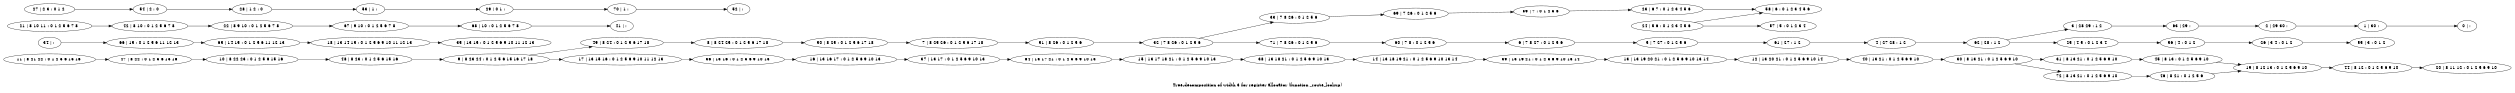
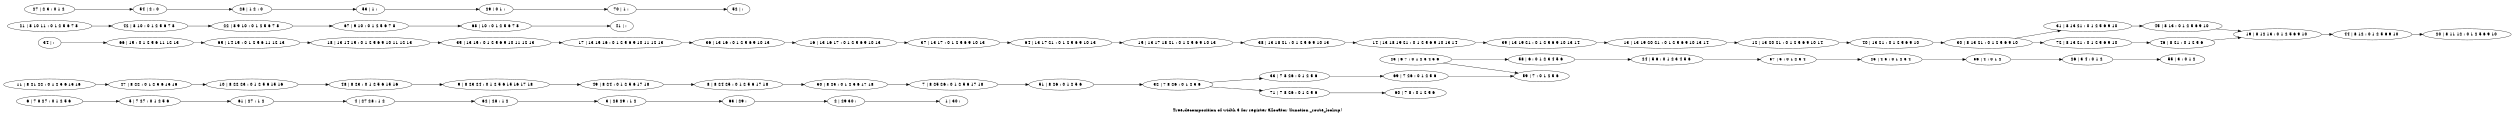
edge "59 | 7 : 0 1 2 5 6" -> "23 | 6 7 : 0 1 2 3 4 5 6": reversed
edge "24 | 5 6 : 0 1 2 3 4 5 6" -> "58 | 6 : 0 1 2 3 4 5 6": reversed
node "0 | :": removed
edge "60 | 7 8 : 0 1 2 5 6" -> "6 | 7 8 27 : 0 1 2 5 6": removed
edge "62 | 28 : 1 2" -> "25 | 4 5 : 0 1 2 3 4": now "57 | 5 : 0 1 2 3 4" -> "25 | 4 5 : 0 1 2 3 4"
edge "9 | 8 23 24 : 0 1 2 5 6 15 16 17 18" -> "17 | 13 15 16 : 0 1 2 5 6 9 10 11 12 13": now "35 | 13 15 : 0 1 2 5 6 9 10 11 12 13" -> "17 | 13 15 16 : 0 1 2 5 6 9 10 11 12 13"
